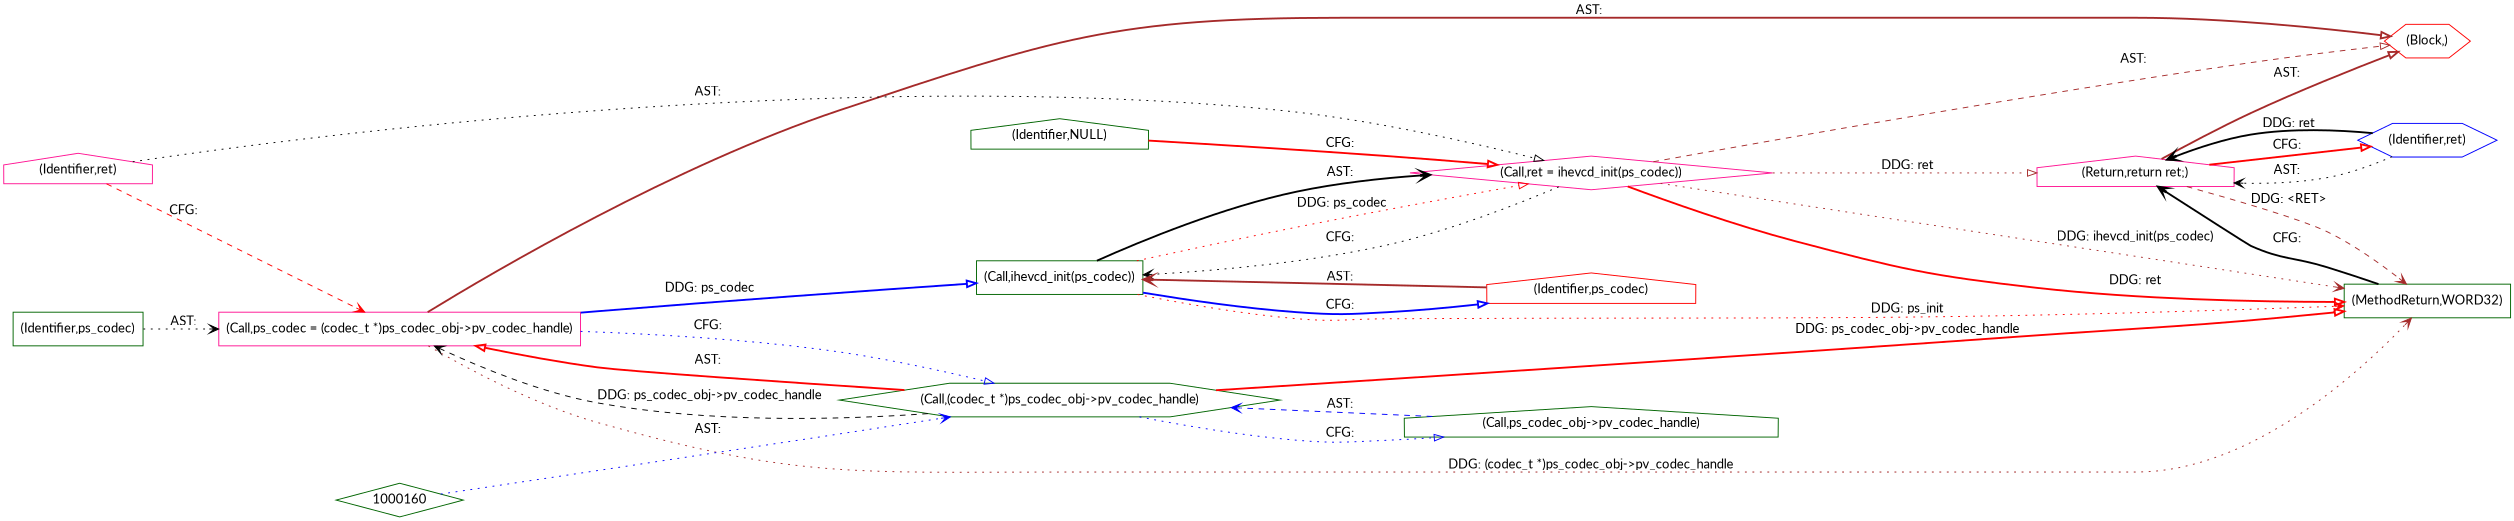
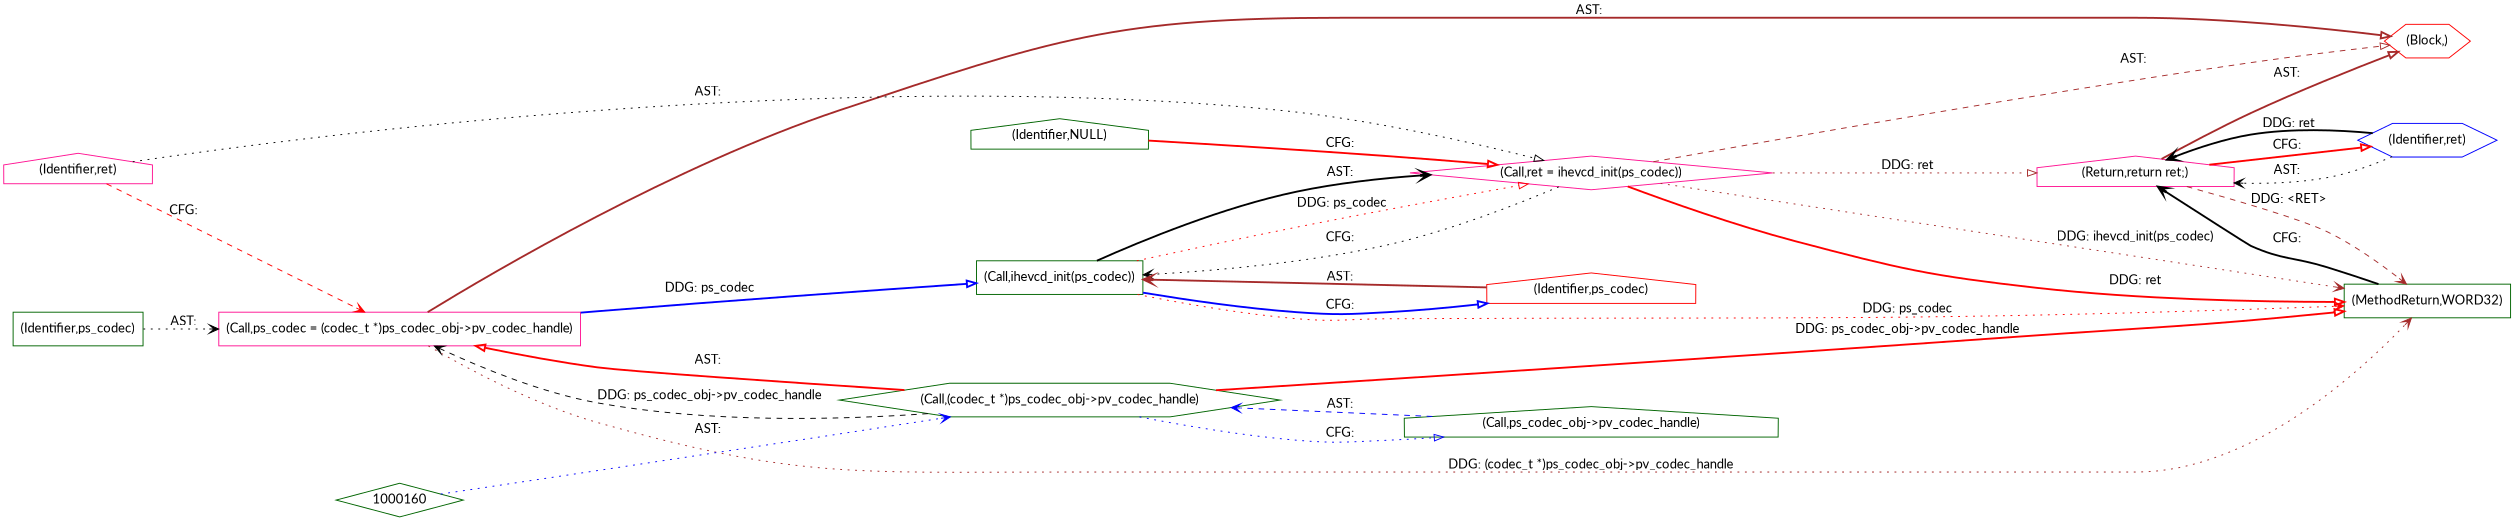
edge "(Call,ihevcd_init(ps_codec))" -> "(MethodReturn,WORD32)": label "DDG: ps_init" -> "DDG: ps_codec"
edge "(Call,ps_codec = (codec_t *)ps_codec_obj->pv_codec_handle)" -> "(Call,(codec_t *)ps_codec_obj->pv_codec_handle)": removed, label "CFG:"
